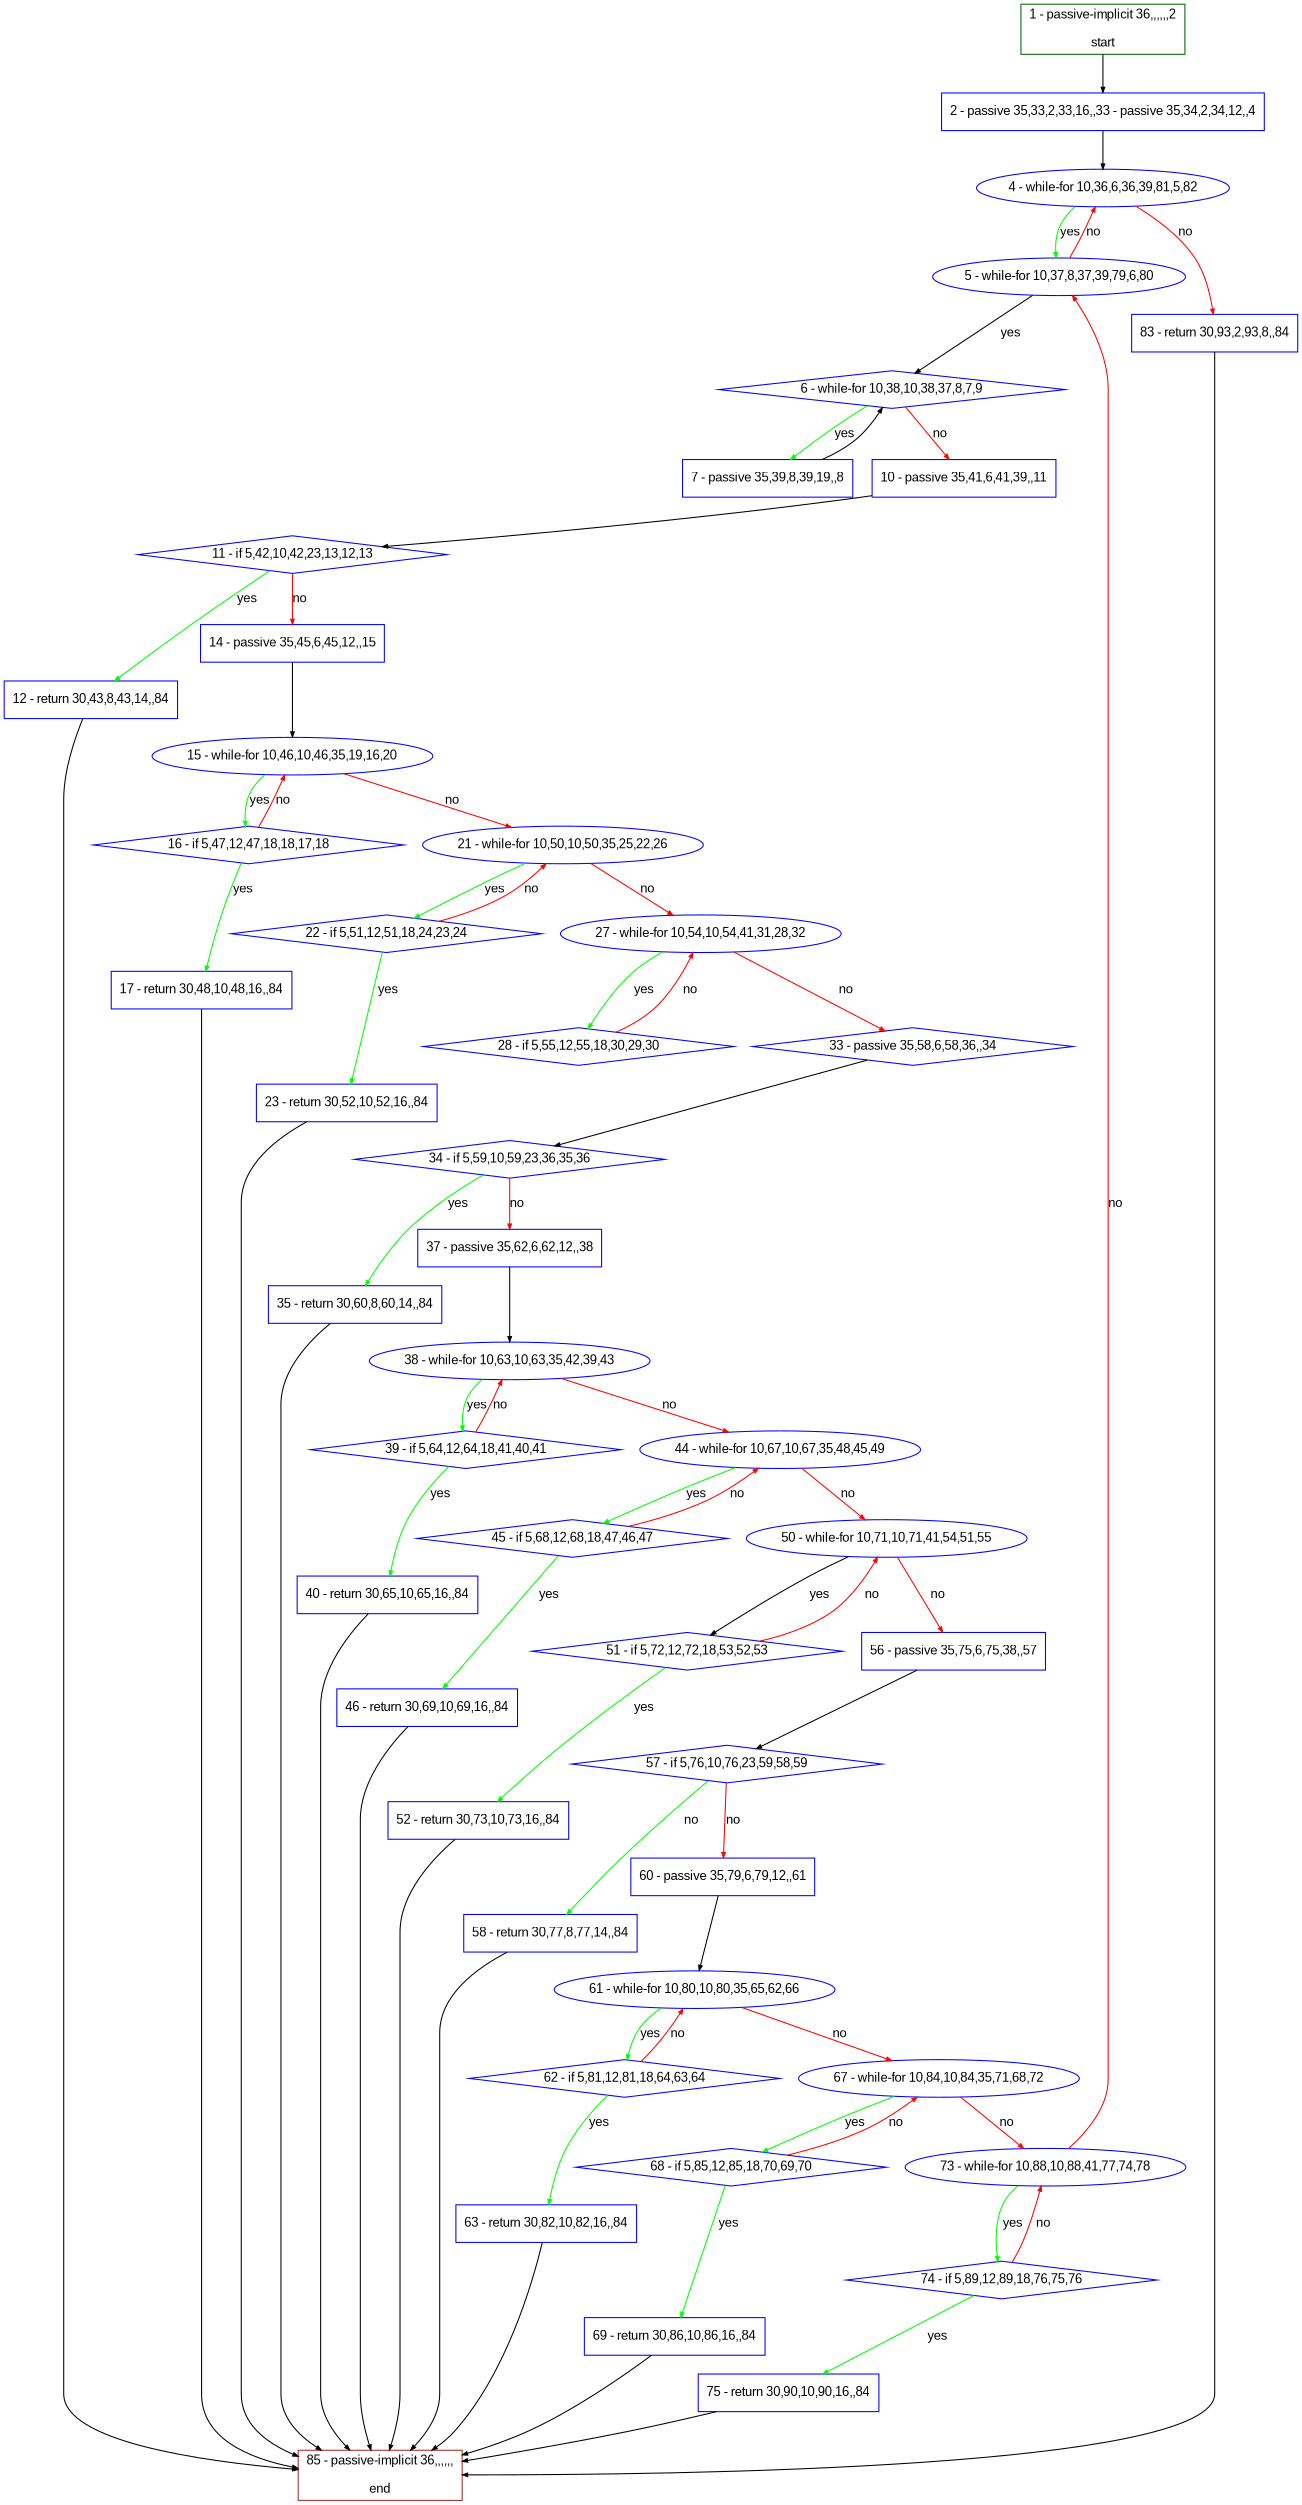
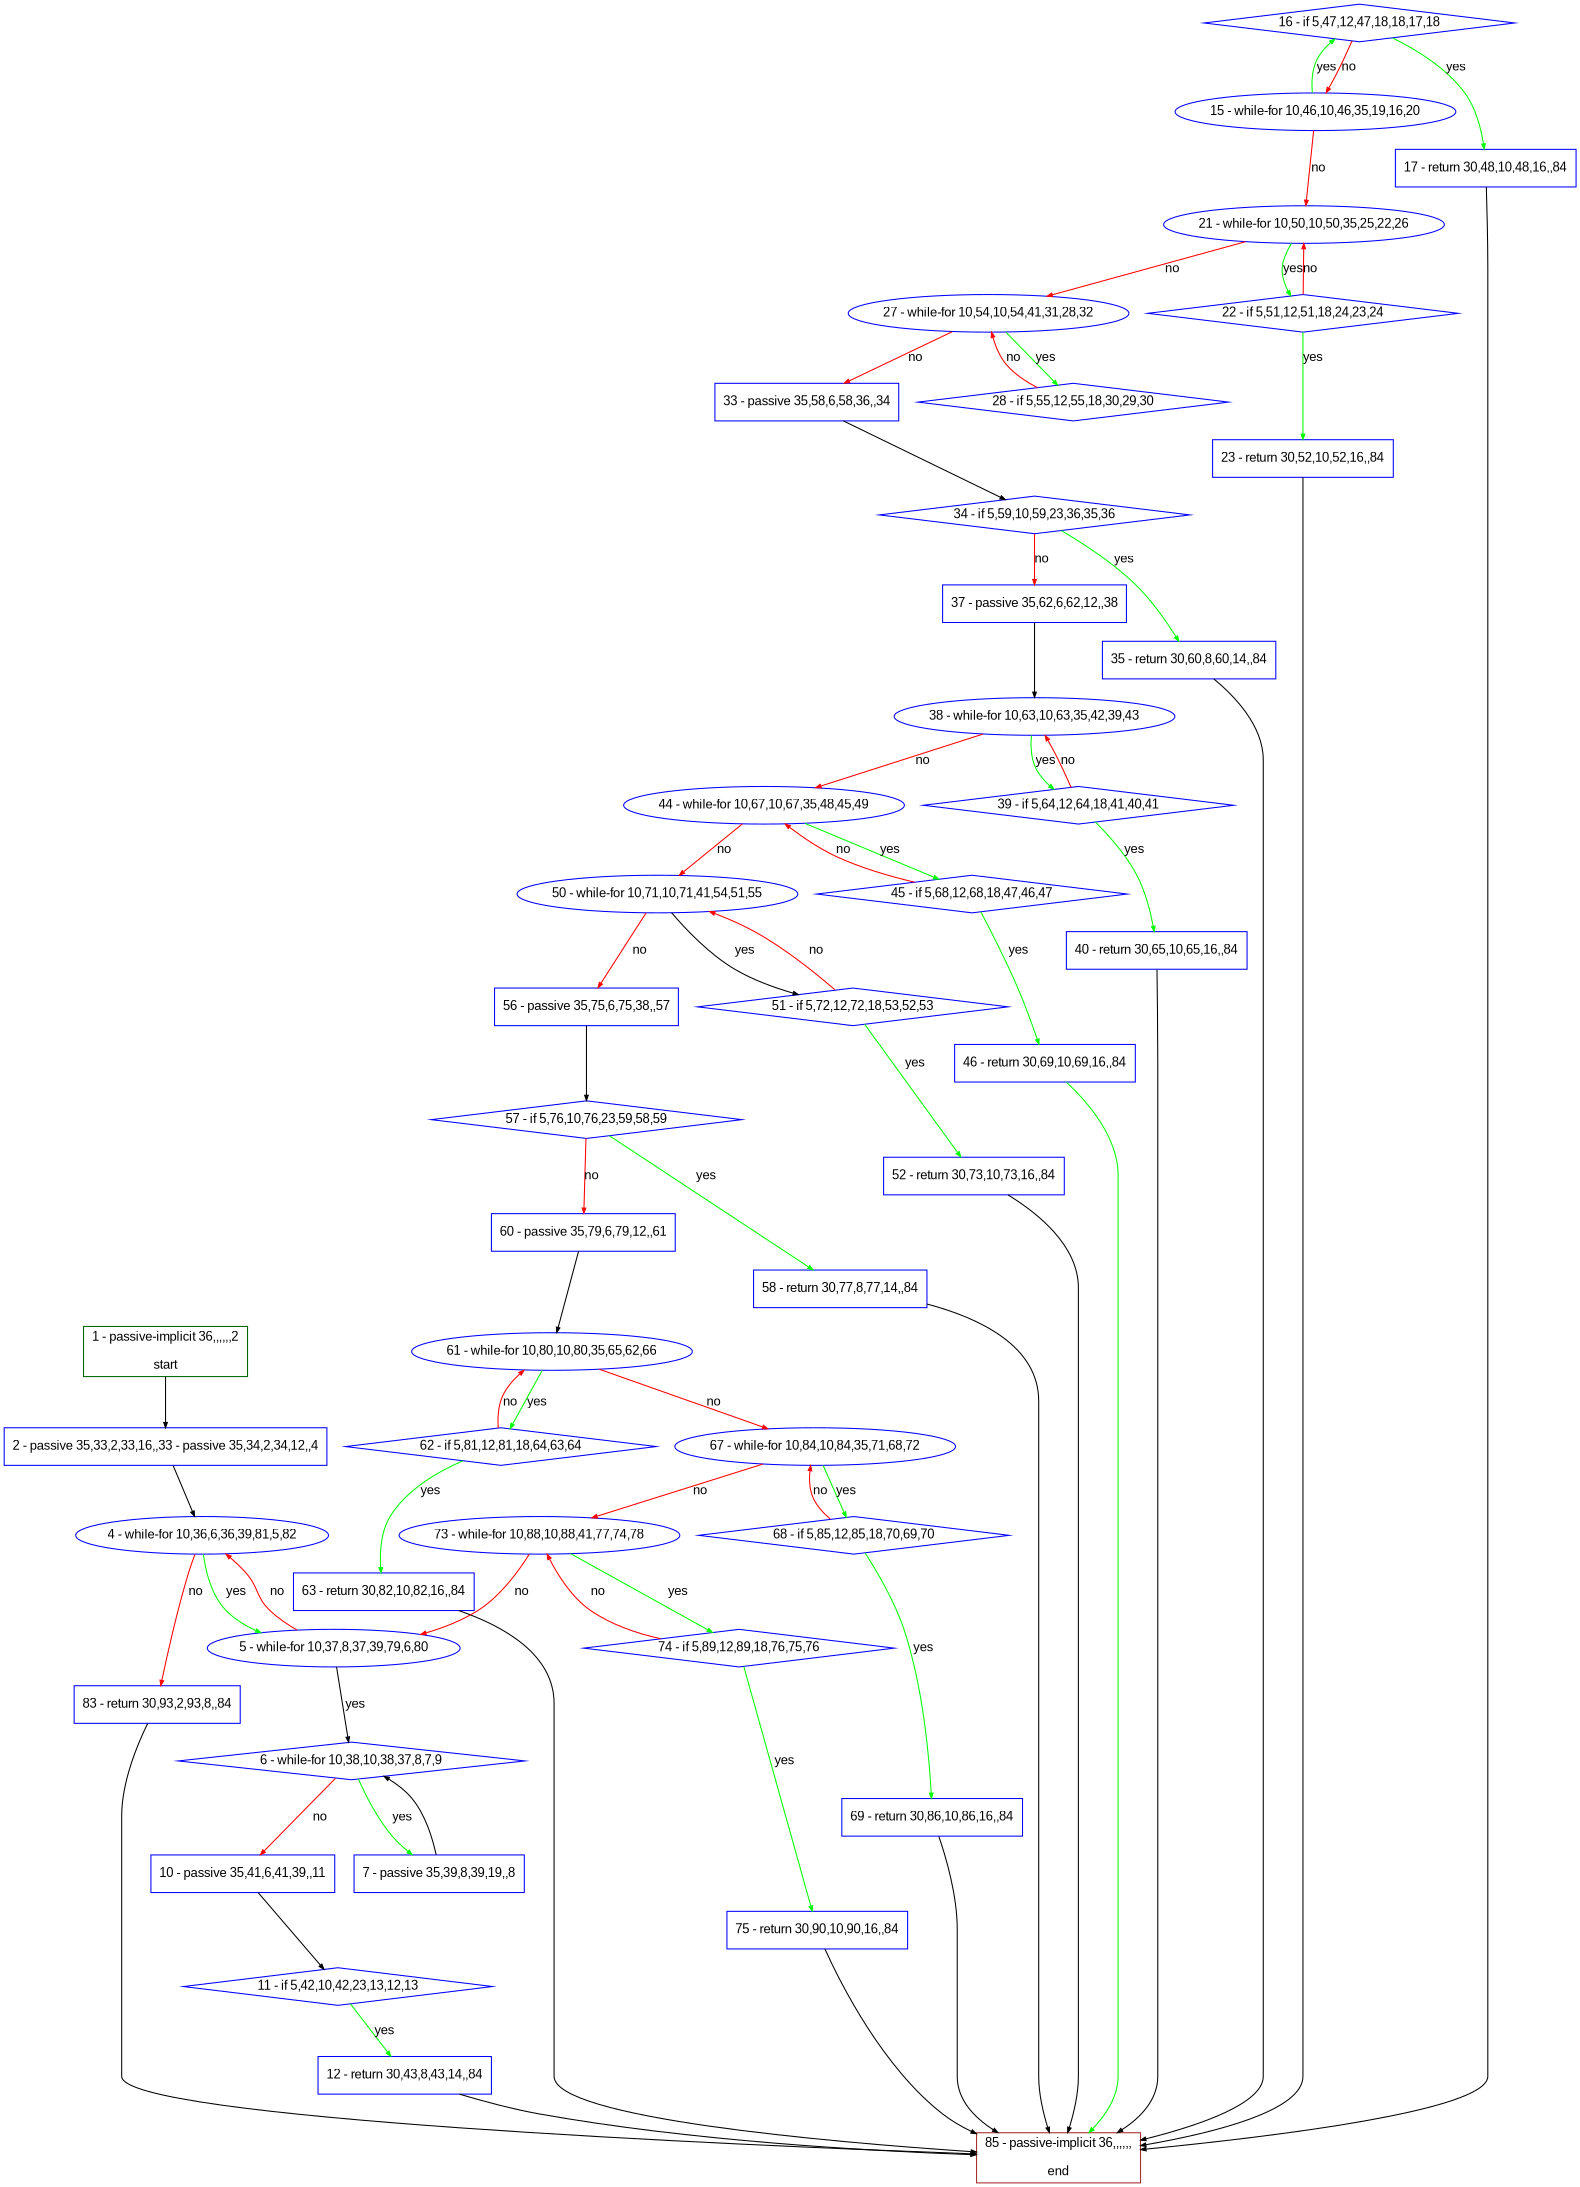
node "14 - passive 35,45,6,45,12,,15": removed
node "33 - passive 35,58,6,58,36,,34": shape diamond -> box
edge "57 - if 5,76,10,76,23,59,58,59" -> "58 - return 30,77,8,77,14,,84": label "no" -> "yes"
edge "46 - return 30,69,10,69,16,,84" -> "85 - passive-implicit 36,,,,,, end": color #000000 -> #00ff00
